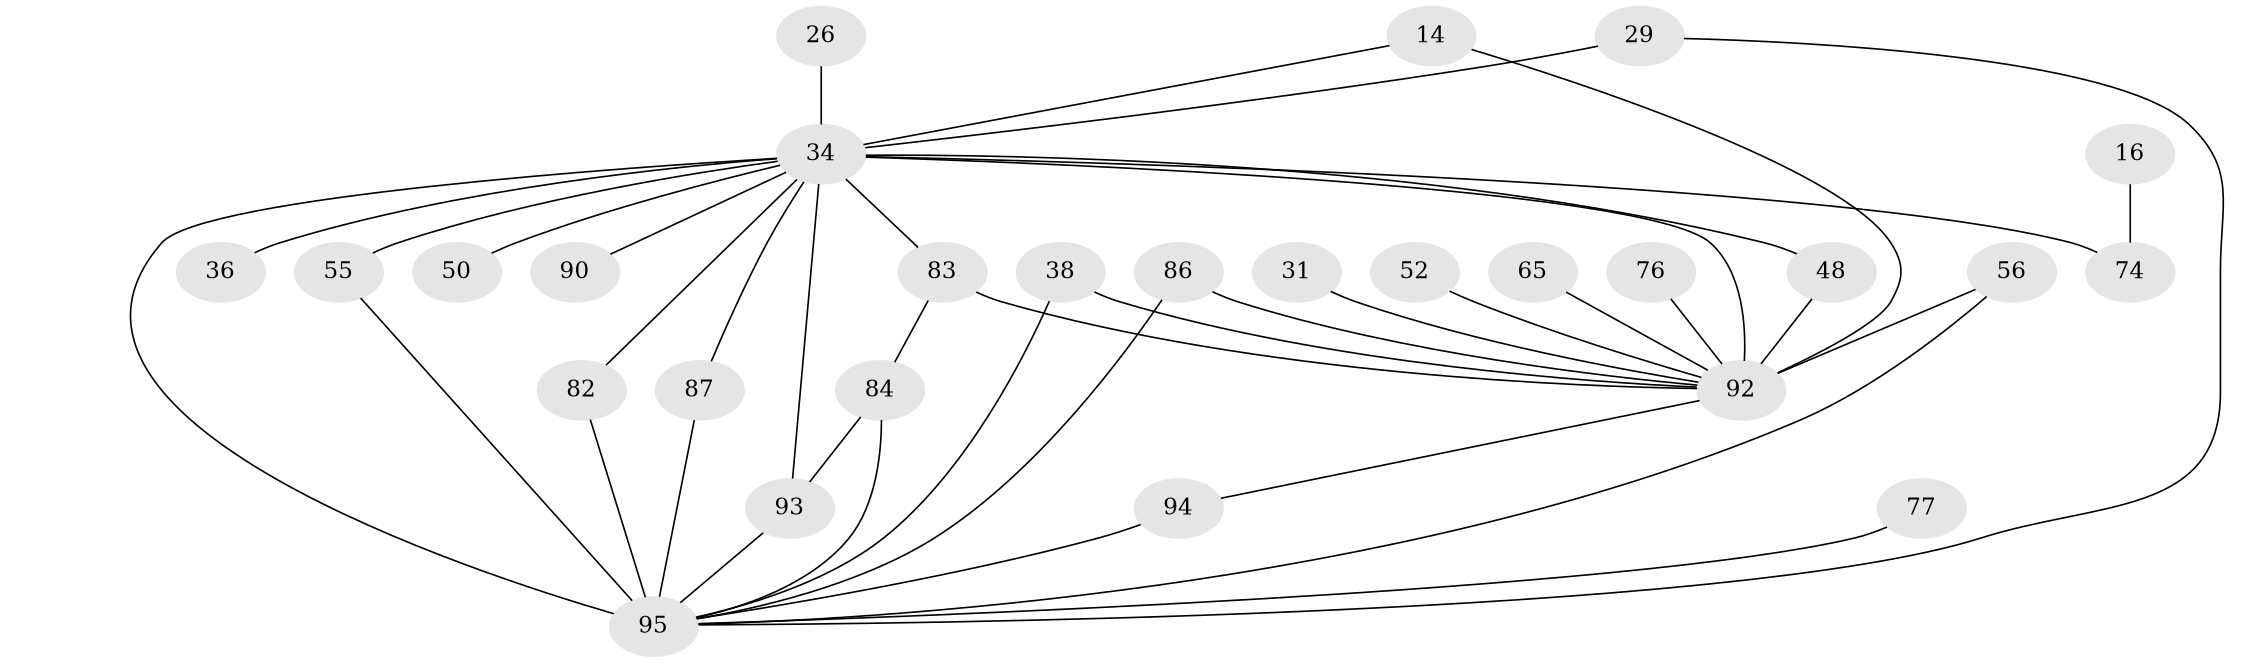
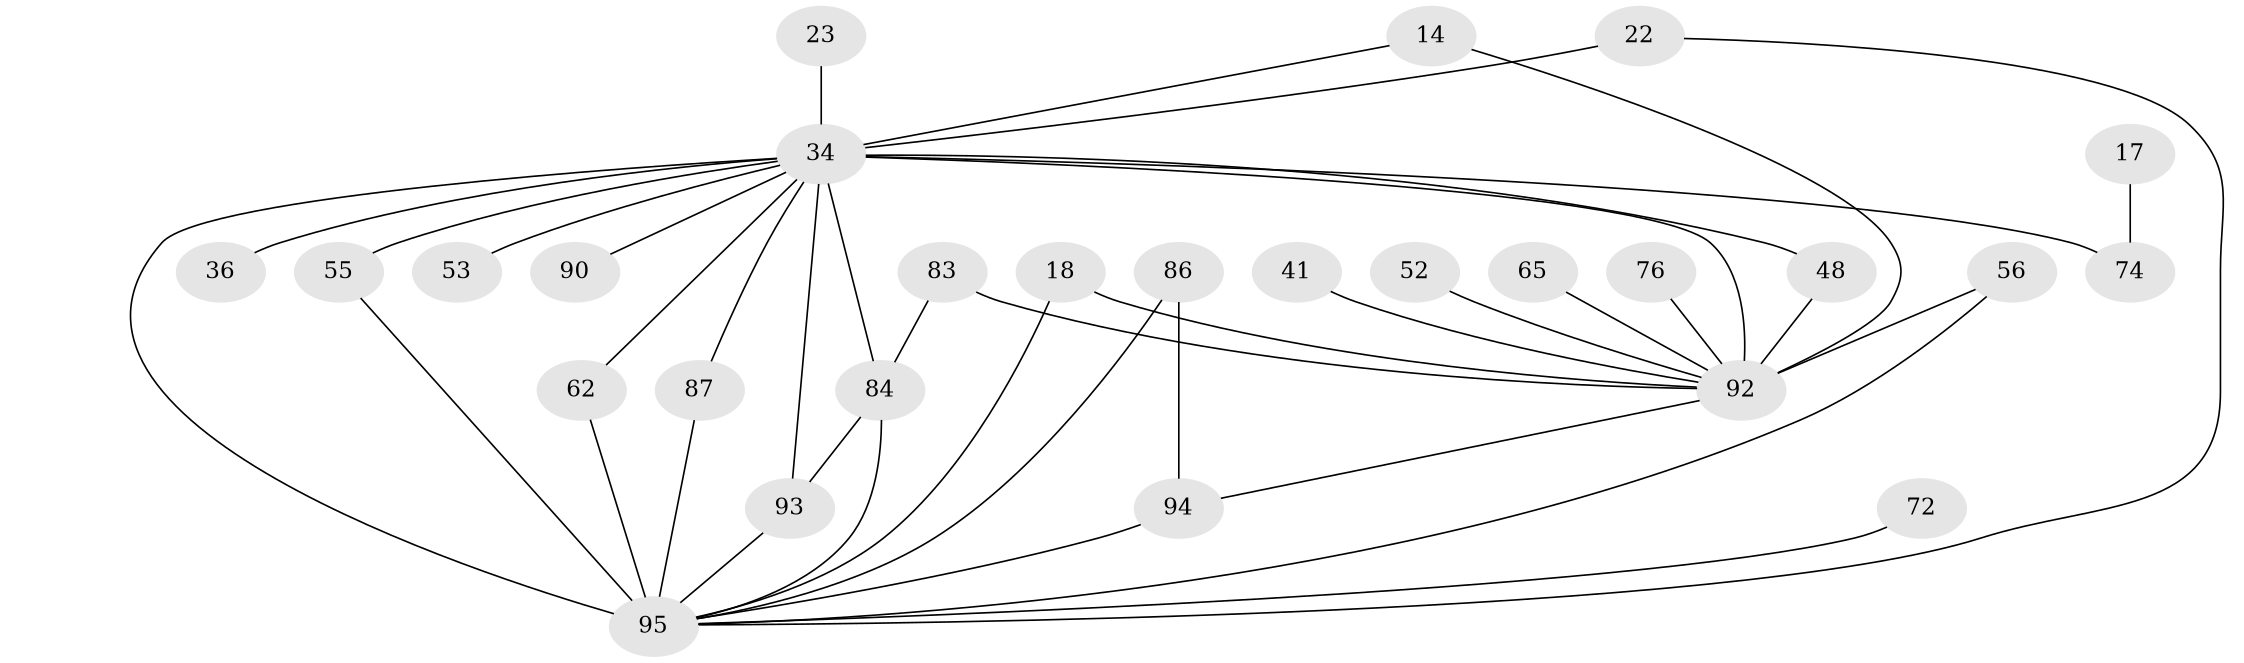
node "26": label "26" -> "23"
node "29": label "29" -> "22"
node "16": label "16" -> "17"
edge "34" -- "83": now "34" -- "84"
node "50": label "50" -> "53"
node "38": label "38" -> "18"
node "31": label "31" -> "41"
edge "86" -- "92": now "86" -- "94"
node "82": label "82" -> "62"
node "77": label "77" -> "72"
